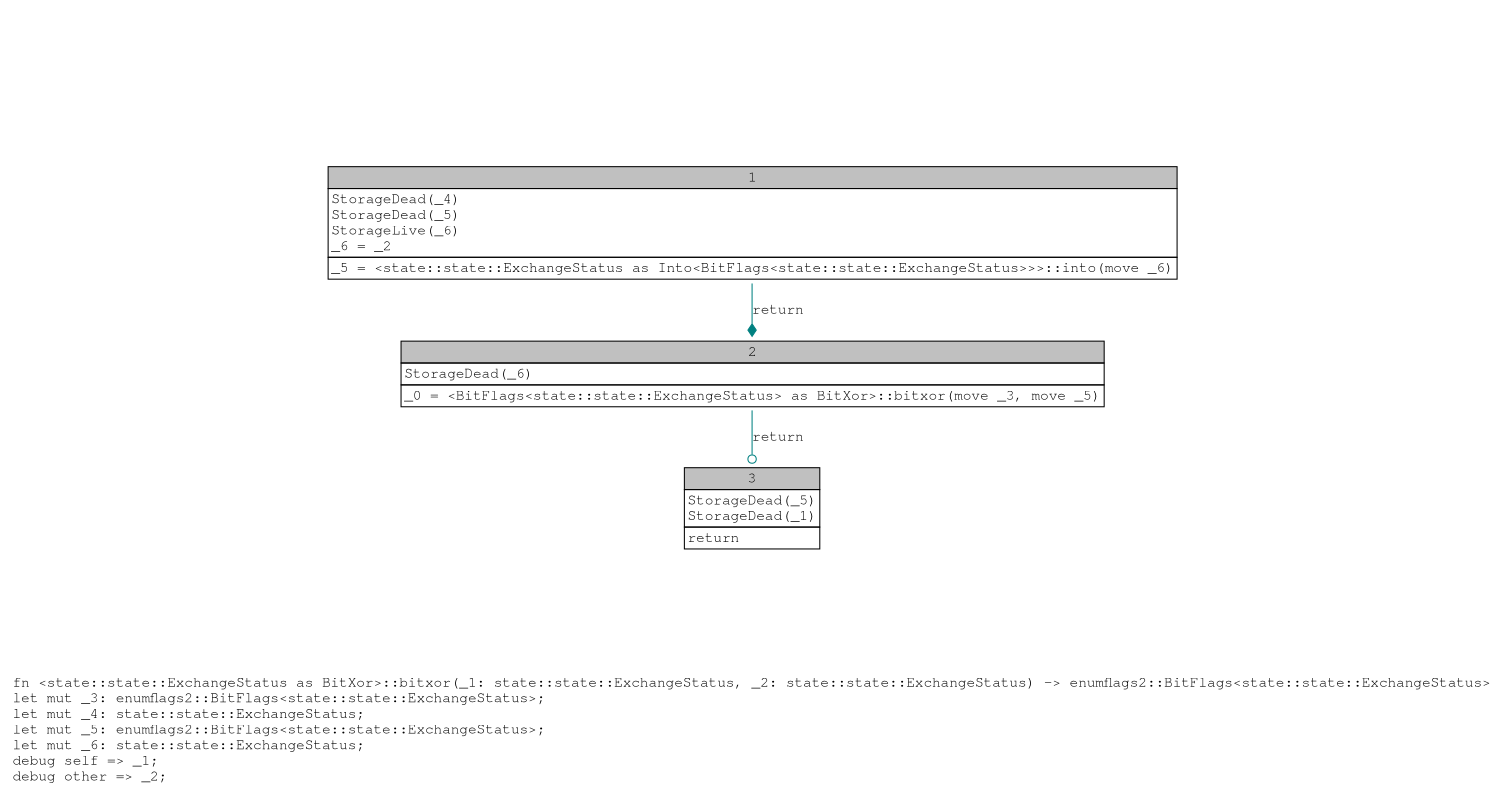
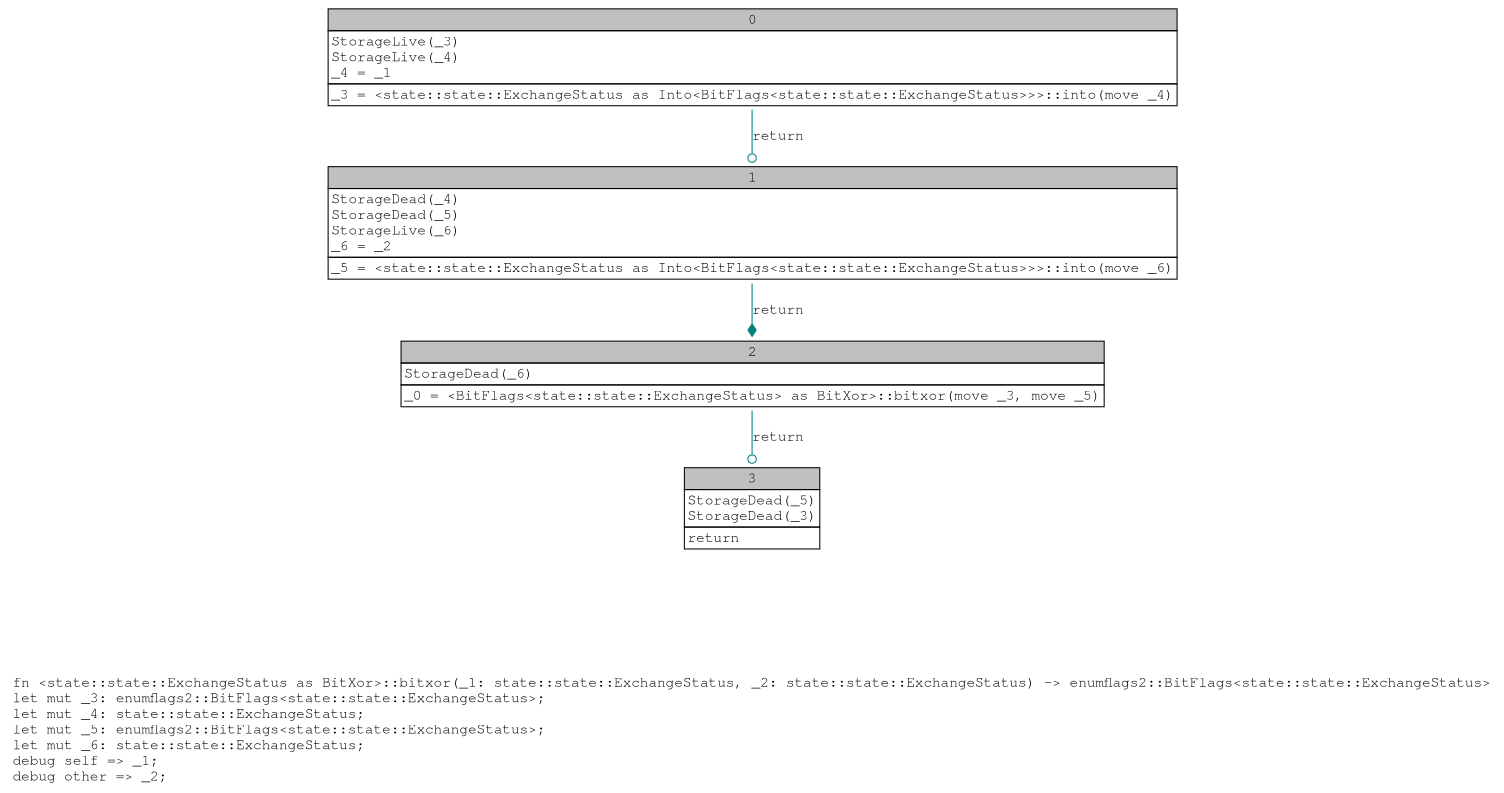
node "0": added
node "3": text "StorageDead(_1)" -> "StorageDead(_3)"
